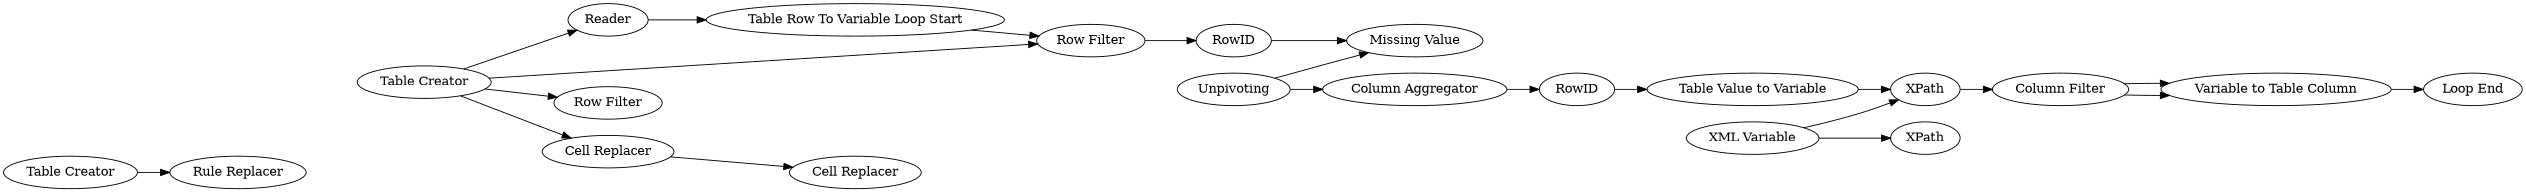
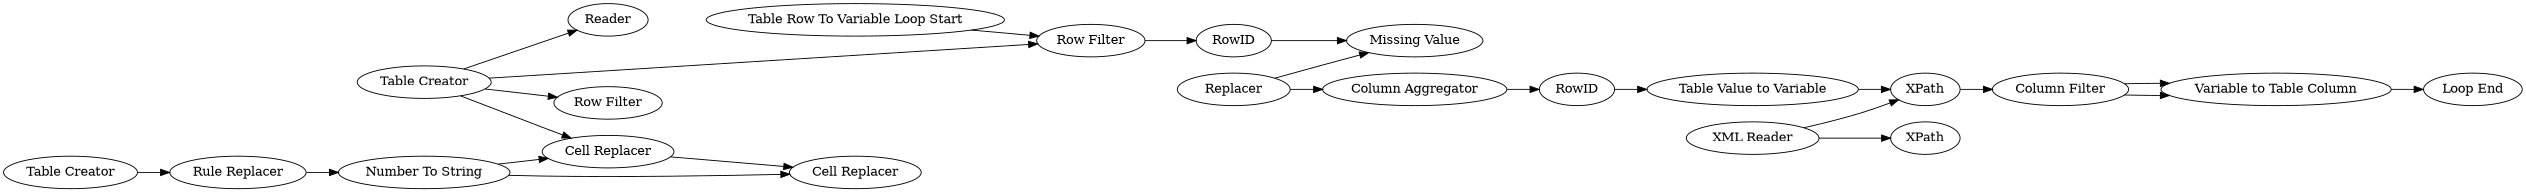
edge "Reader" -> "Table Row To Variable Loop Start": removed
node "Unpivoting": label "Unpivoting" -> "Replacer"
node "XML Variable": label "XML Variable" -> "XML Reader"
node "Number To String": added
